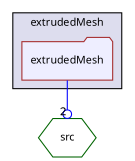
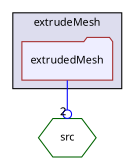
cluster "extrudedMesh": label "extrudedMesh" -> "extrudeMesh"
